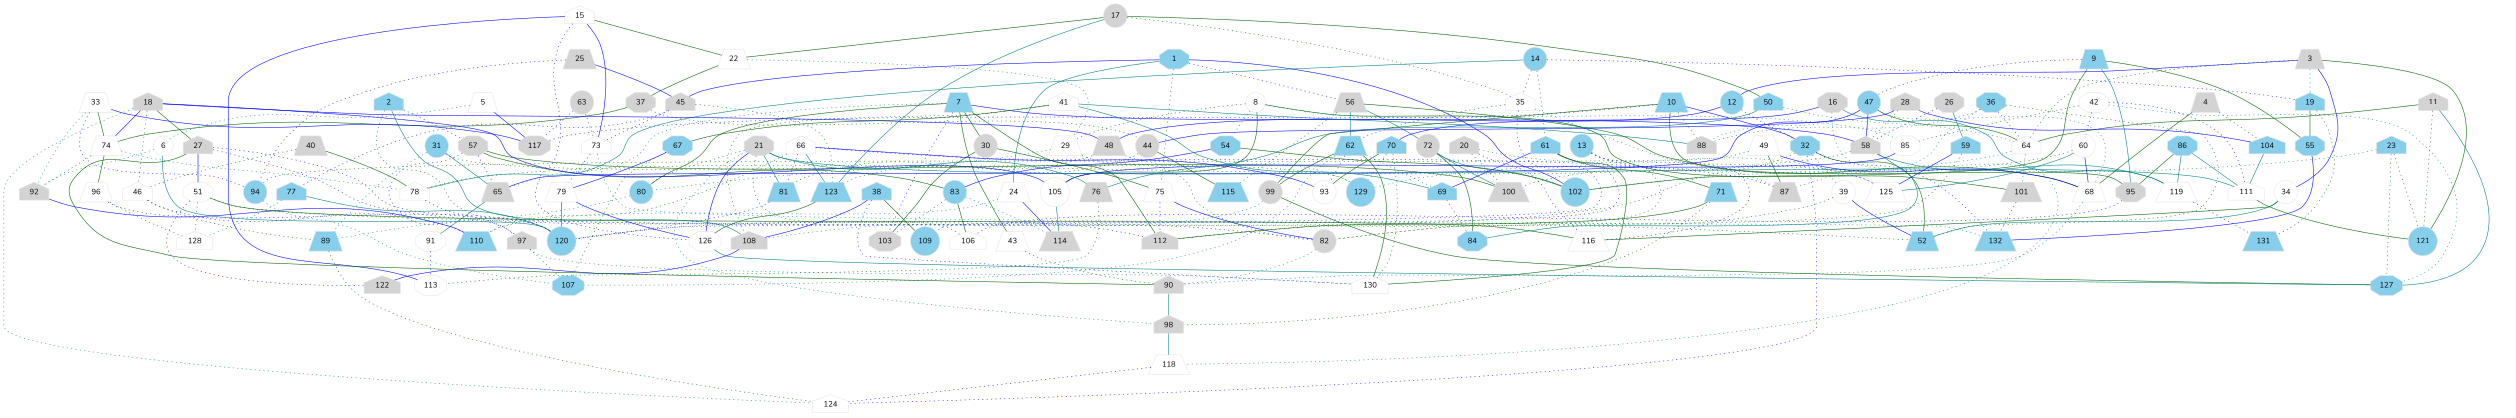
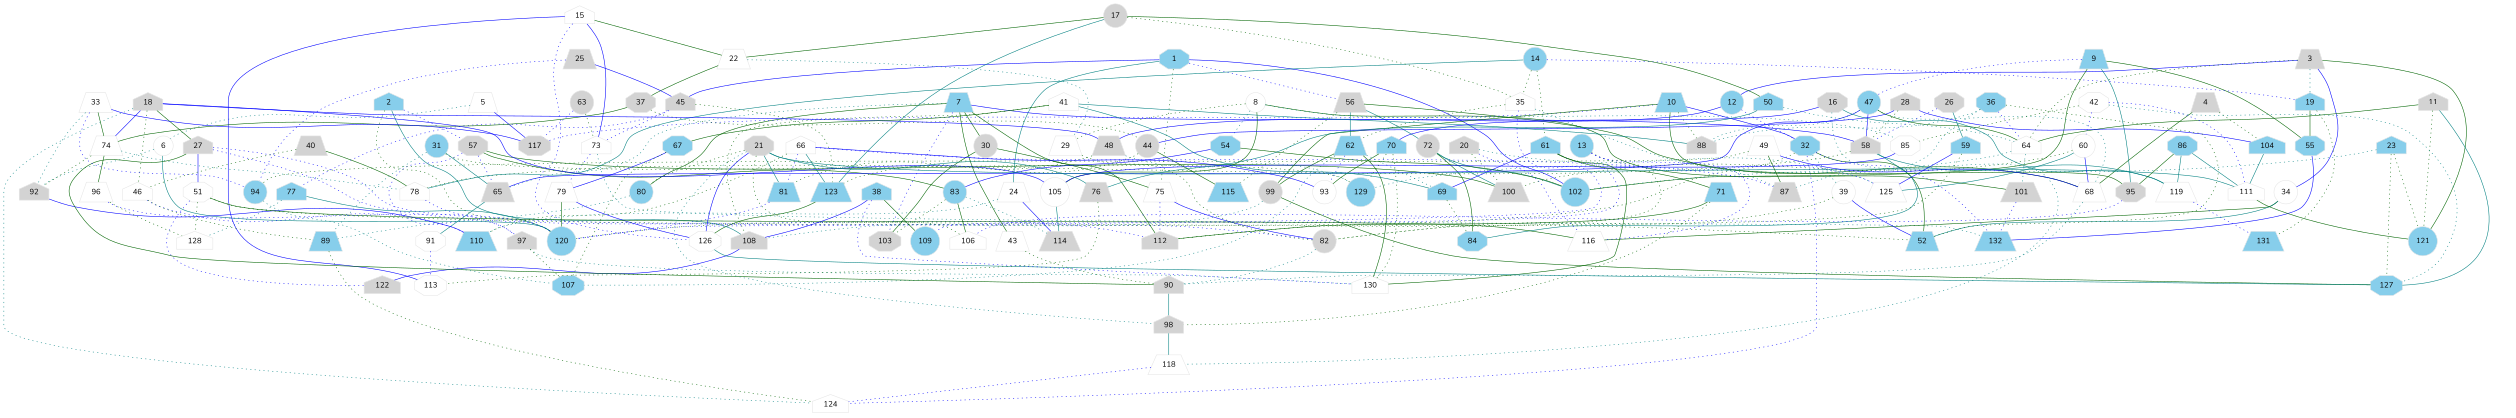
edge "29" -- "80": removed
